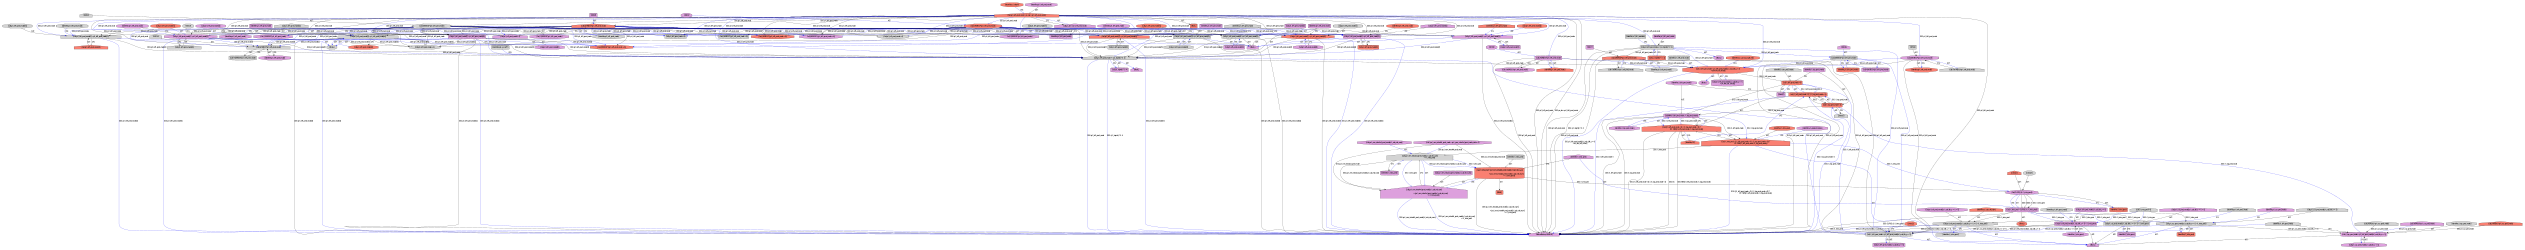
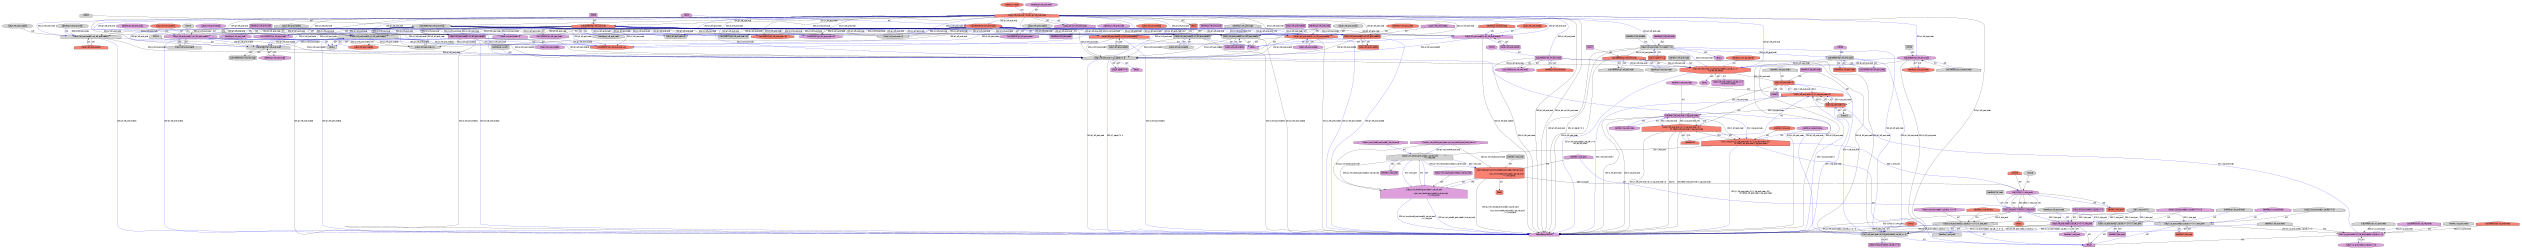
node "(Call,pi1_left_pred_mode[6] = pi1_left_pred_mode[3])": fillcolor plum -> salmon
node "(Call,(i1_left_pred_mode < 0) | (i1_top_pred_mode < 0))": shape cylinder -> house
node "(Identifier,u1_err_code)": added
